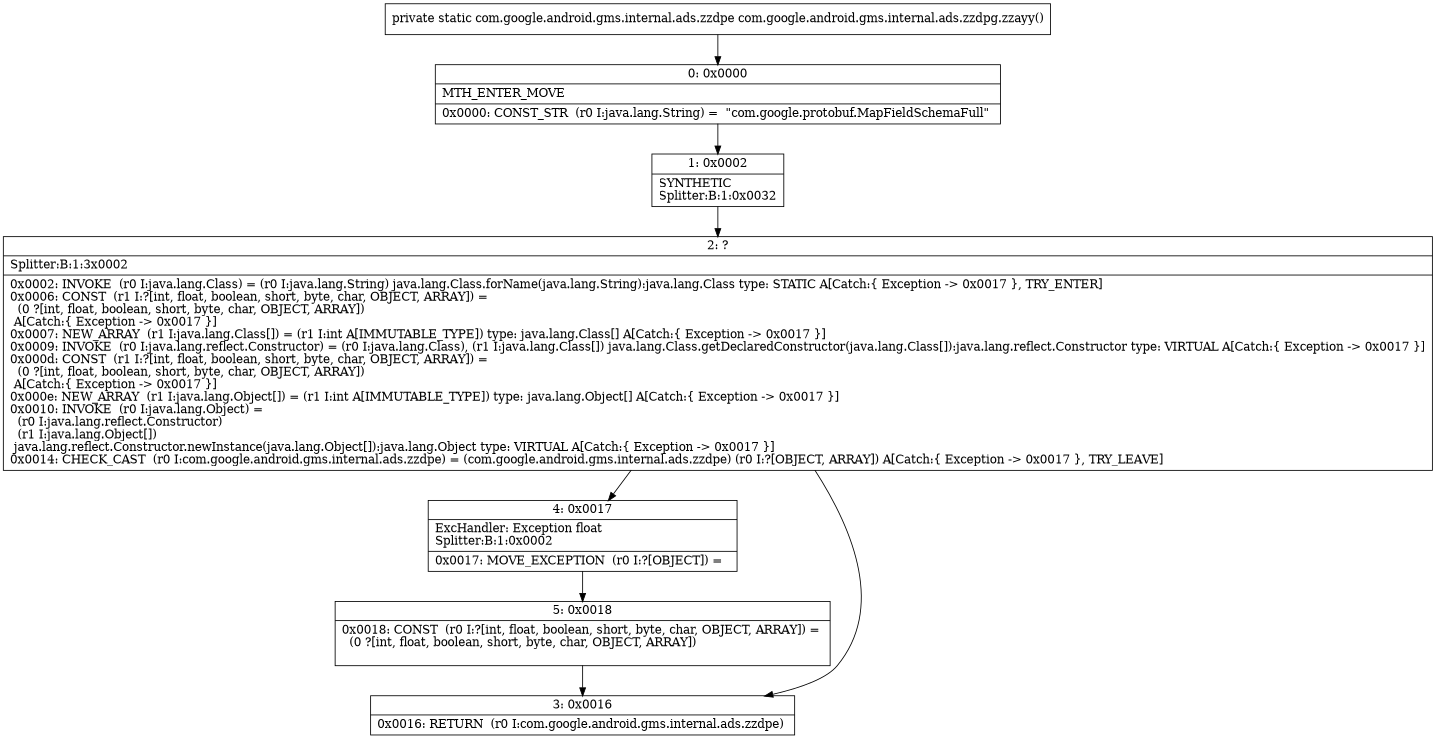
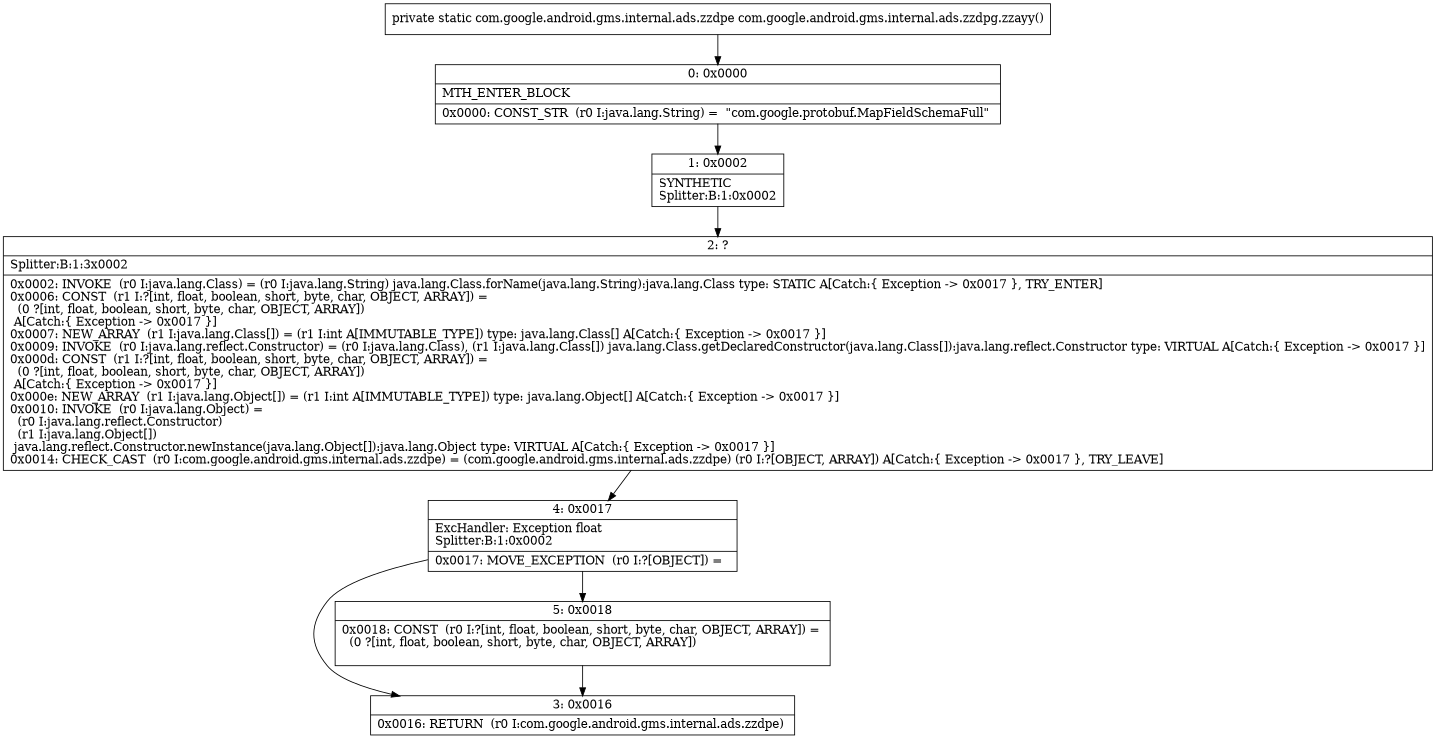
node "0: 0x0000": text "MTH_ENTER_MOVE" -> "MTH_ENTER_BLOCK"
node "1: 0x0002": text "Splitter:B:1:0x0032" -> "Splitter:B:1:0x0002"
edge "2: ?" -> "3: 0x0016": now "4: 0x0017" -> "3: 0x0016"
